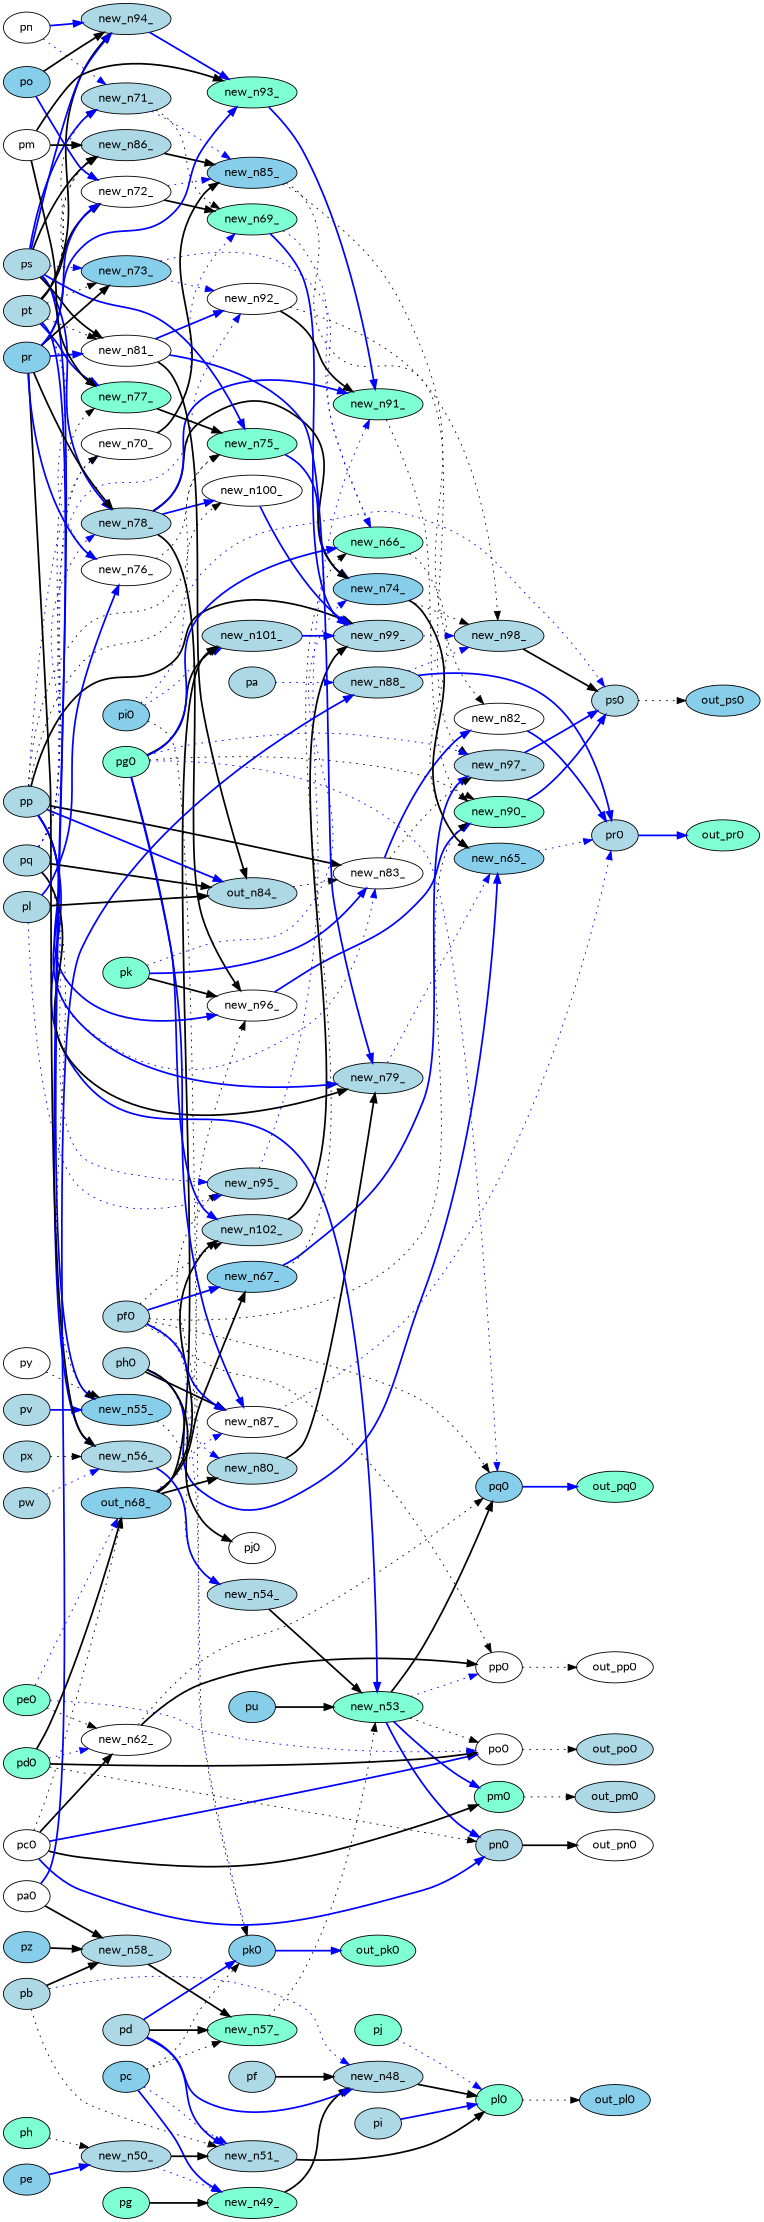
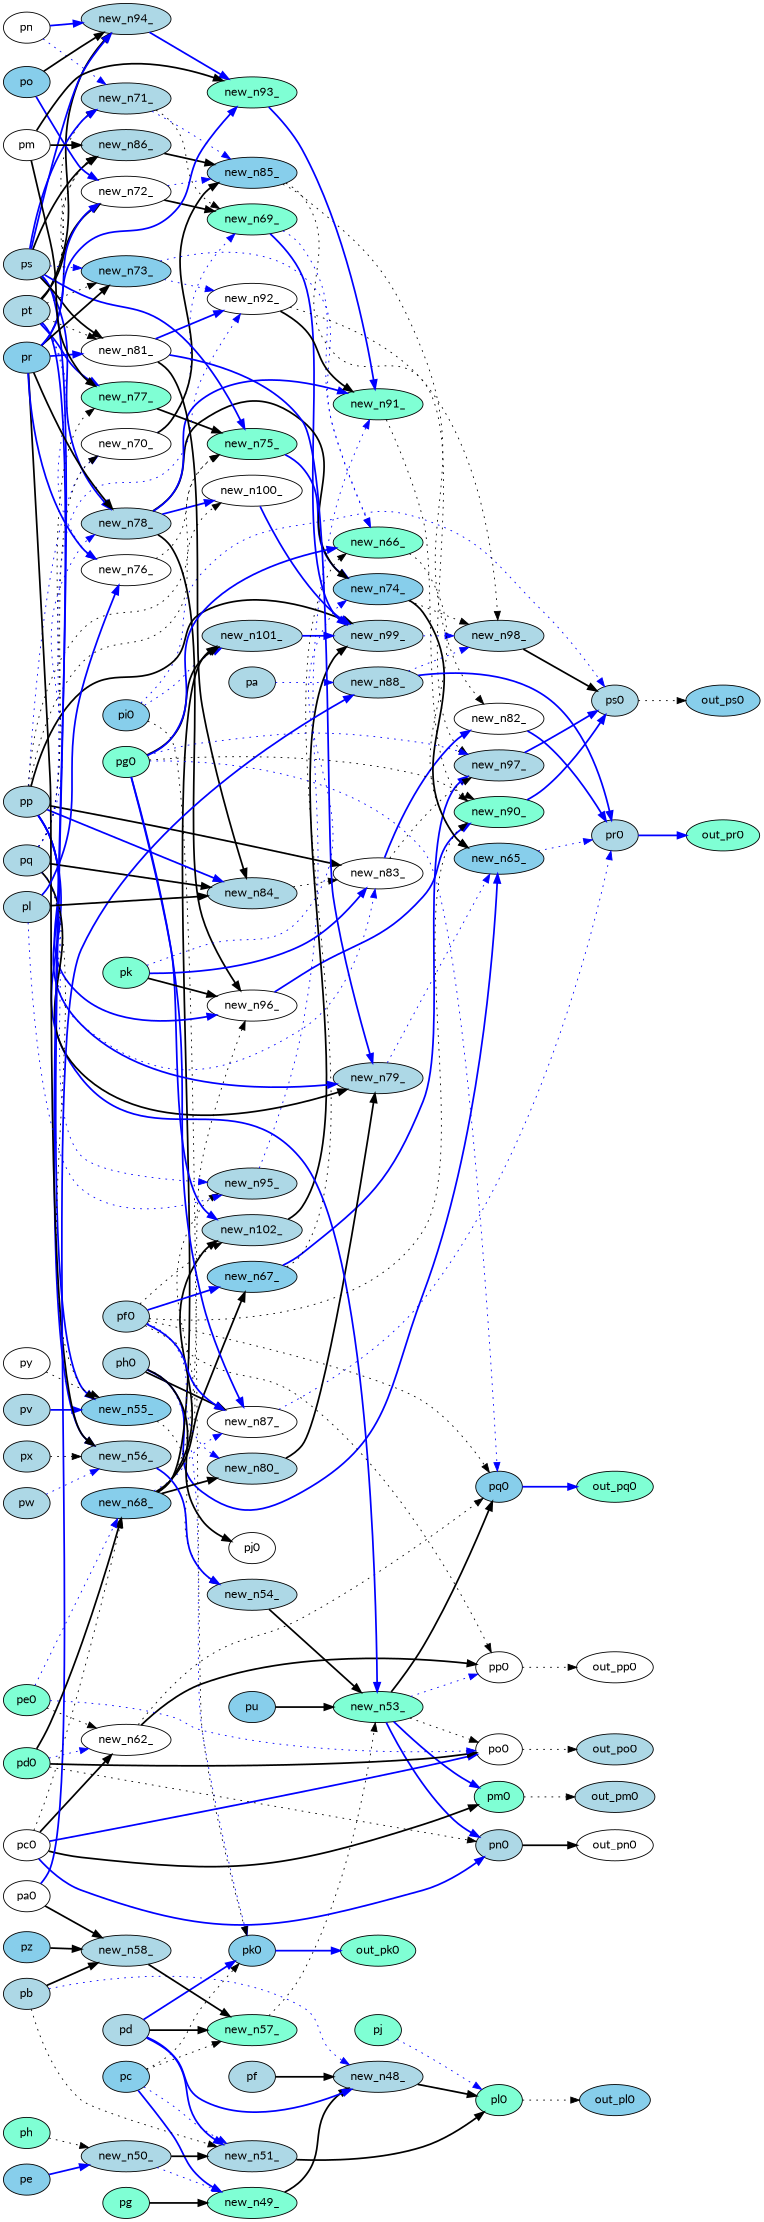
node "out_n84_": label "out_n84_" -> "new_n84_"
node "out_n68_": label "out_n68_" -> "new_n68_"
node "pi": removed
